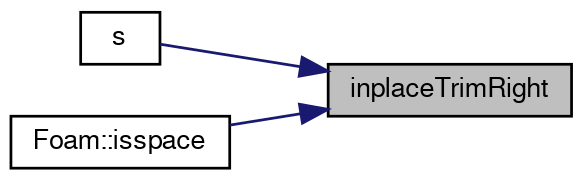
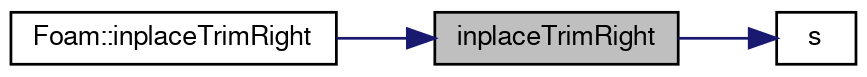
edge "s" -> "inplaceTrimRight": reversed
node "Foam::isspace": label "Foam::isspace" -> "Foam::inplaceTrimRight"
